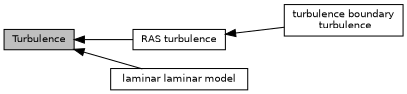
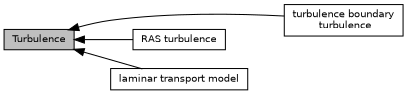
edge "turbulence boundary turbulence" -> "RAS turbulence": now "turbulence boundary turbulence" -> "Turbulence"
node "laminar laminar model": label "laminar laminar model" -> "laminar transport model"
